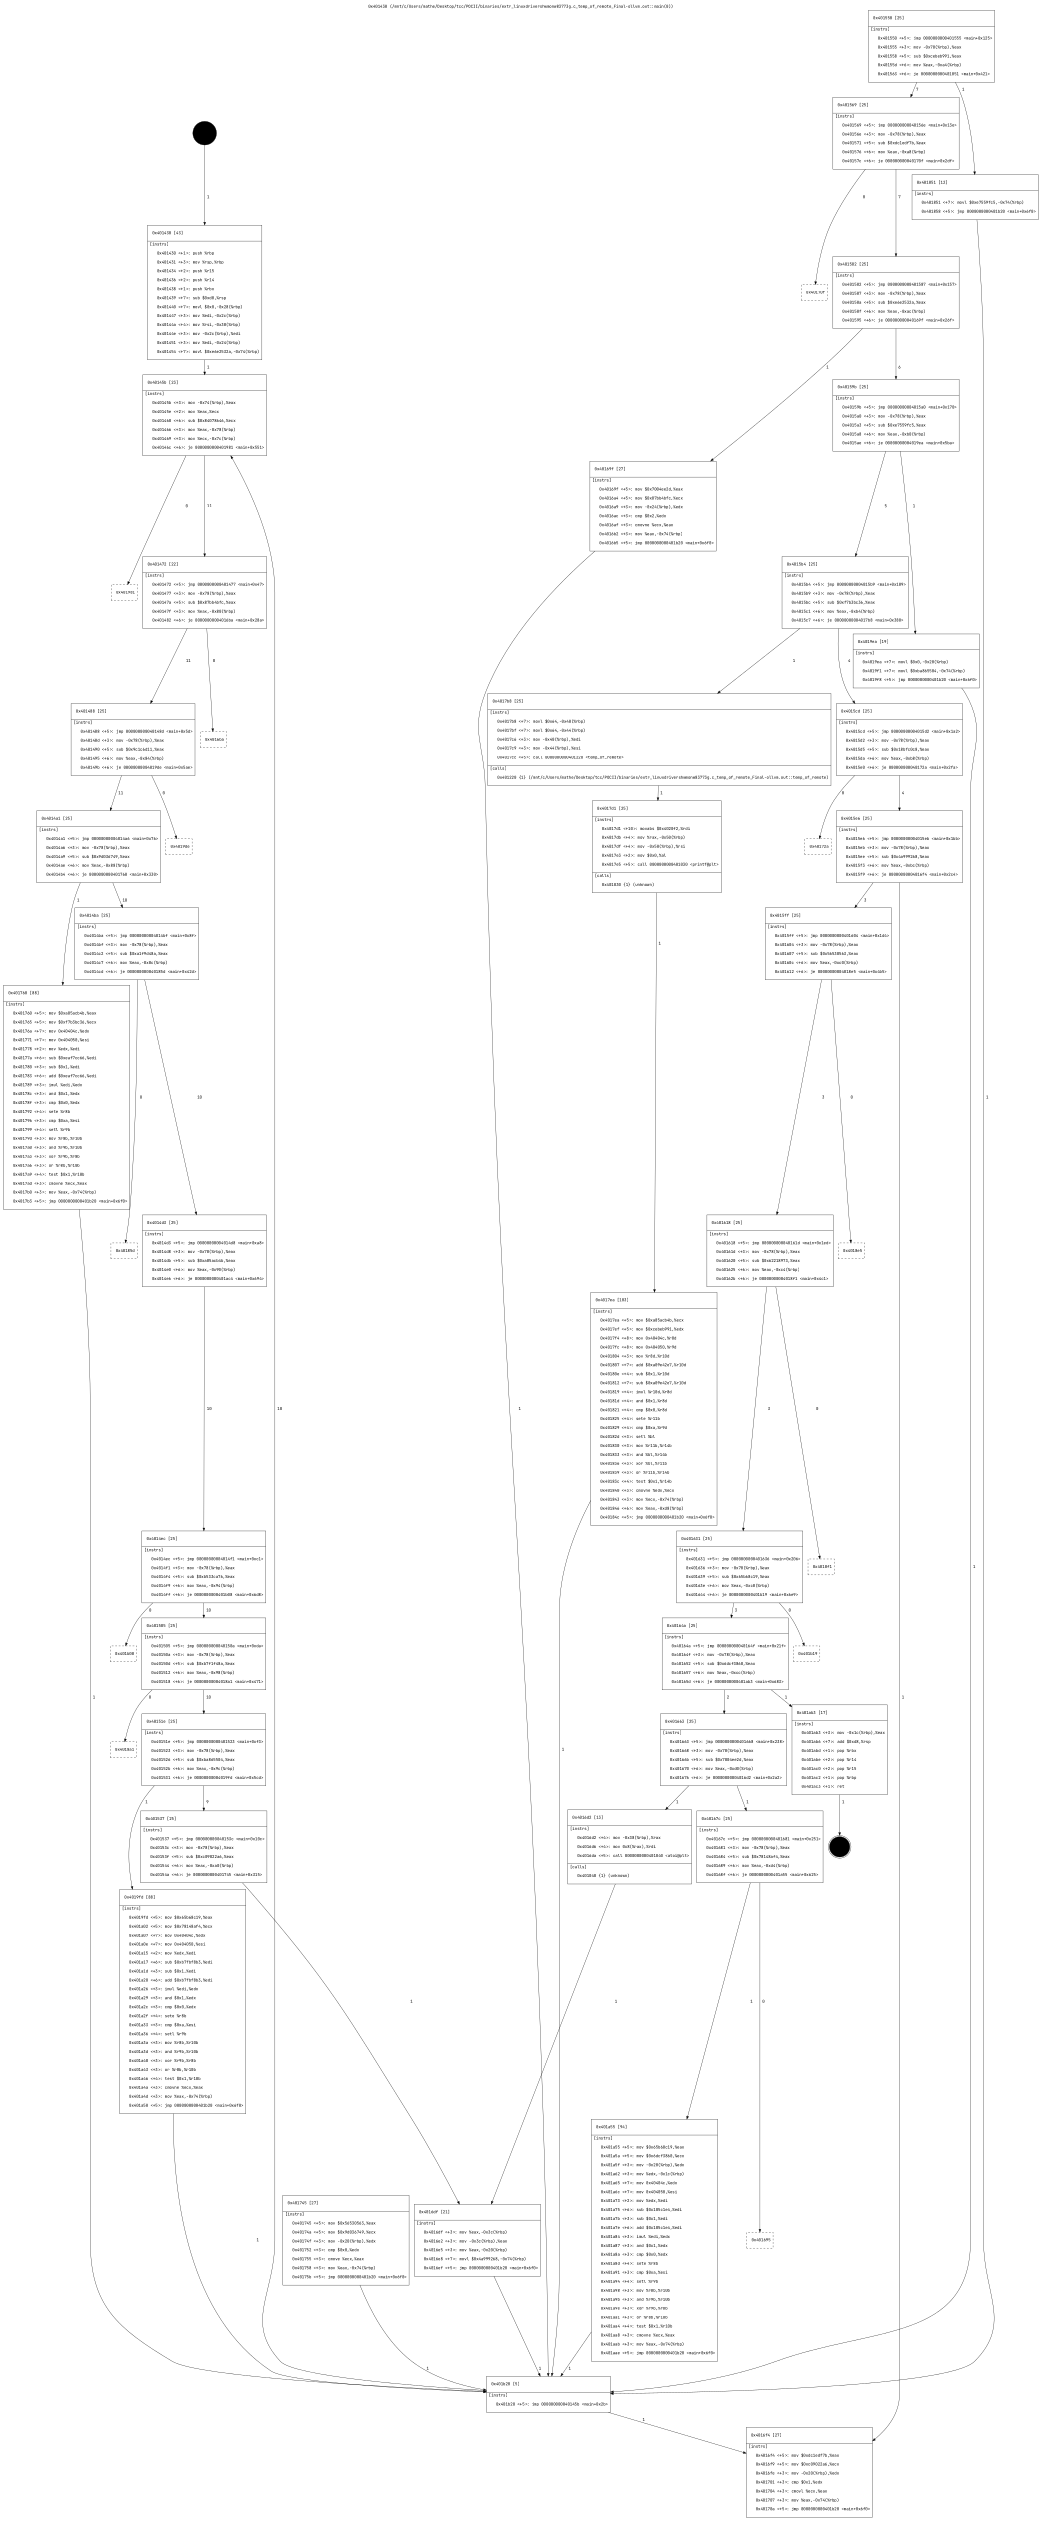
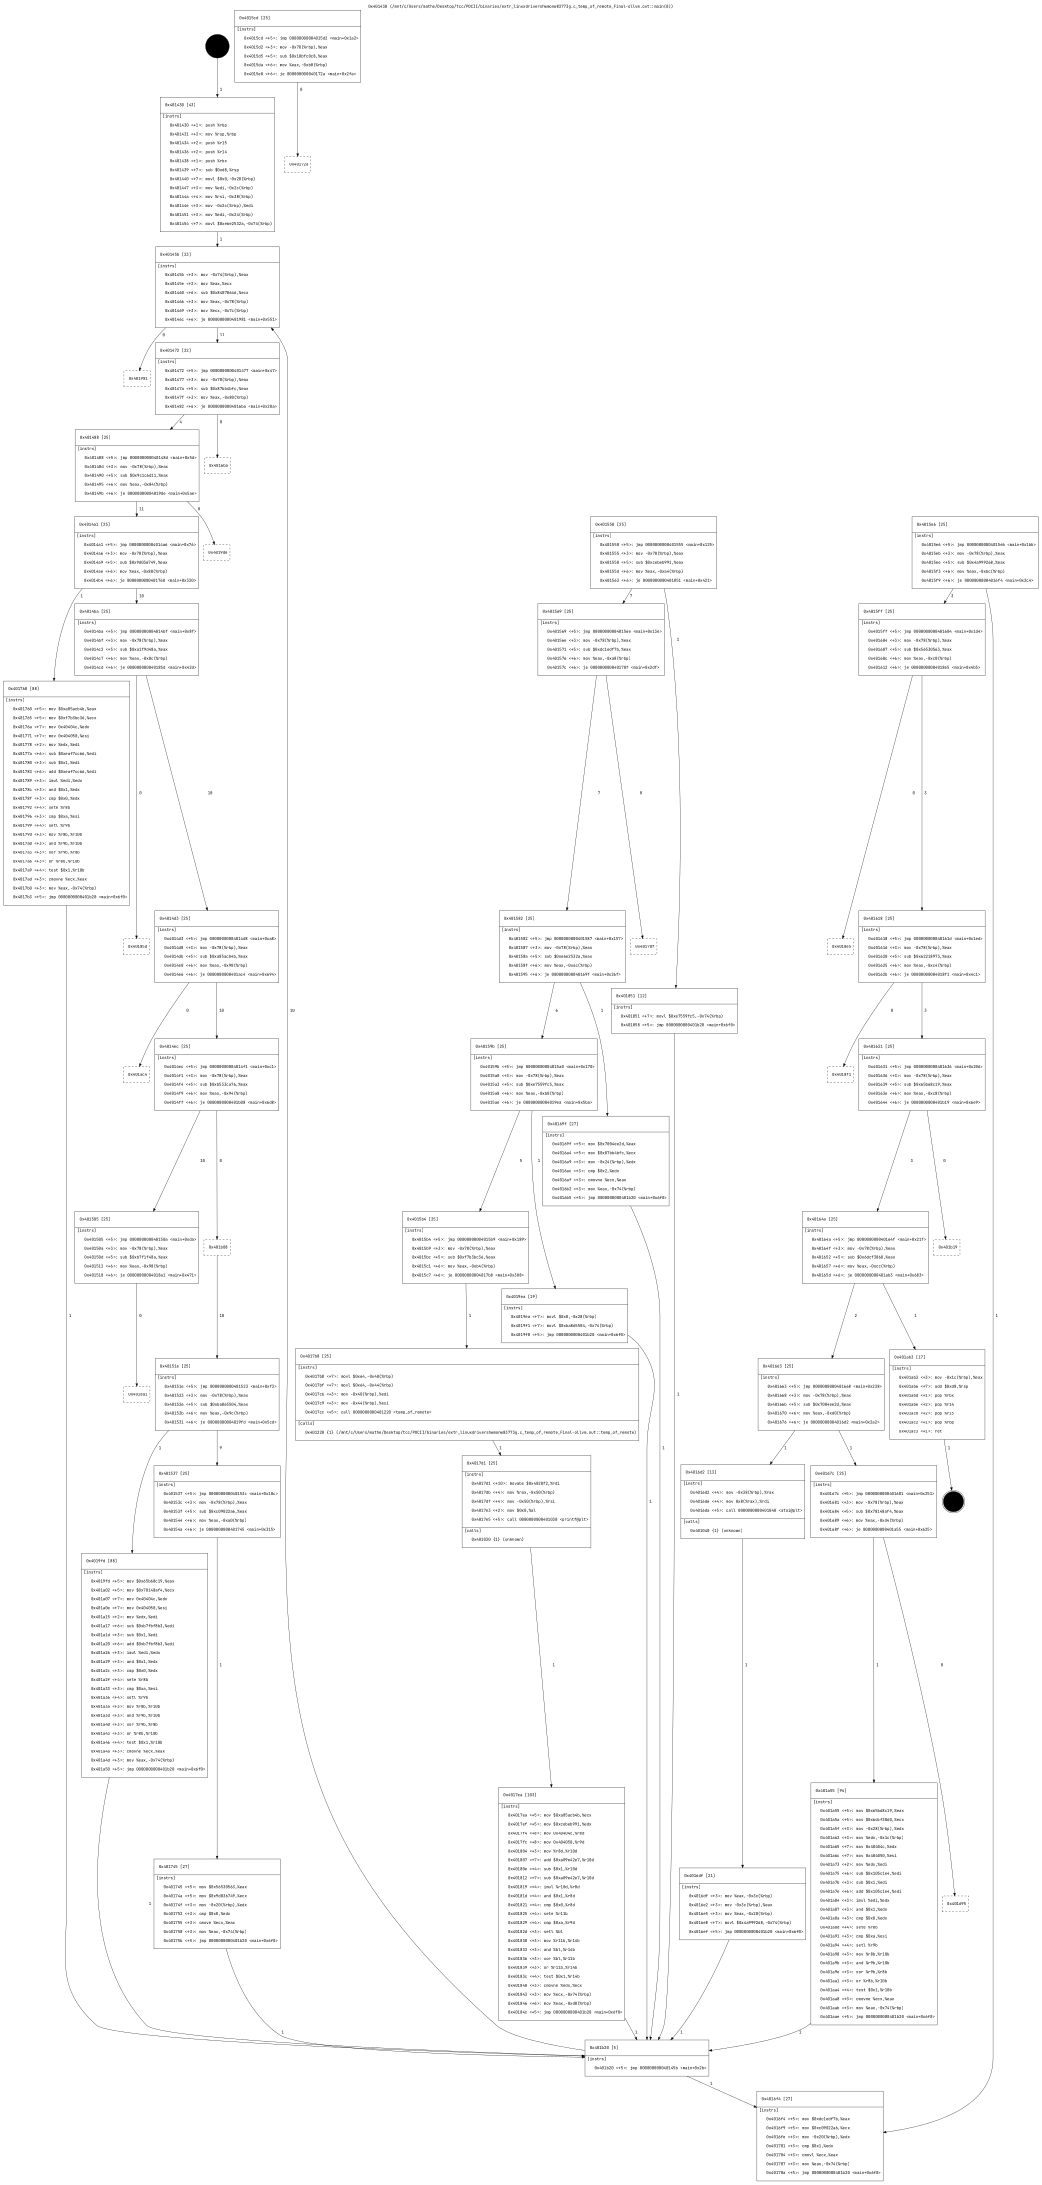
edge "0x401472 [22]" -> "0x401488 [25]": label " 11" -> " 4"
edge "0x4015b4 [25]" -> "0x4015cd [25]": removed, label "4"
edge "0x4015cd [25]" -> "0x4015e6 [25]": removed, label "4"
node "0x401ac4": added
edge "0x401505 [25]" -> "0x40151e [25]": now "0x401b08" -> "0x40151e [25]"
edge "0x401537 [25]" -> "0x4016df [21]": now "0x401537 [25]" -> "0x401745 [27]"
